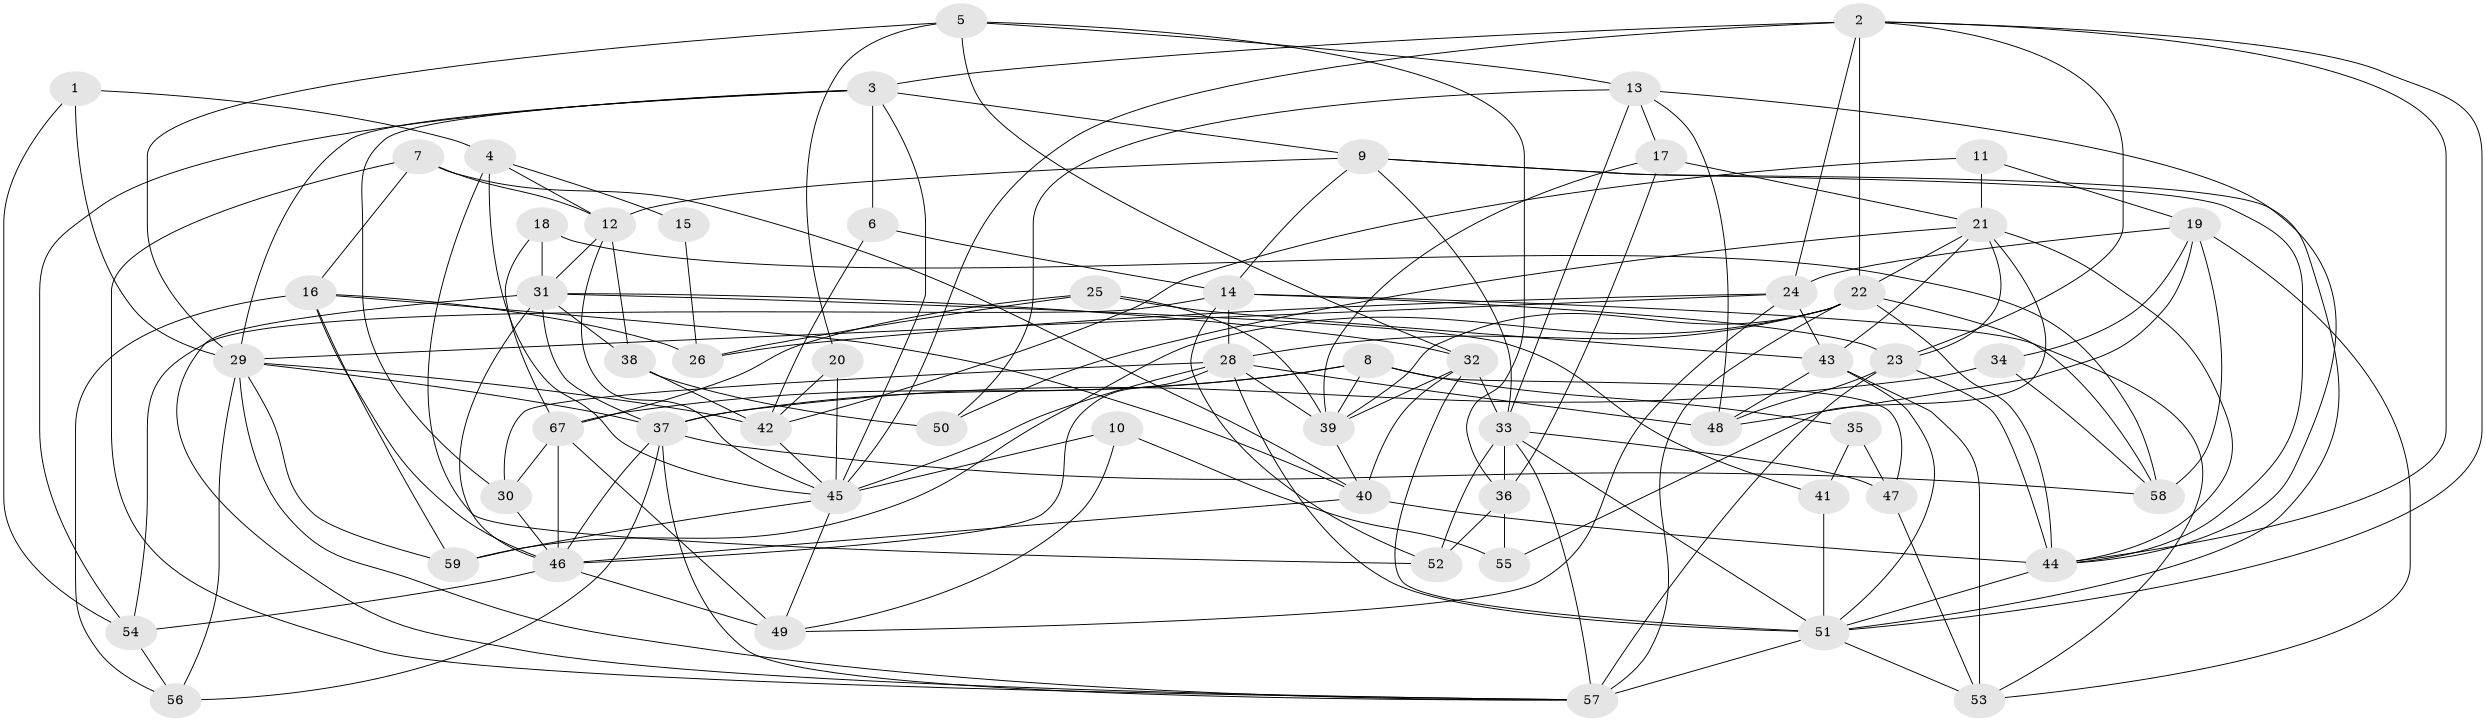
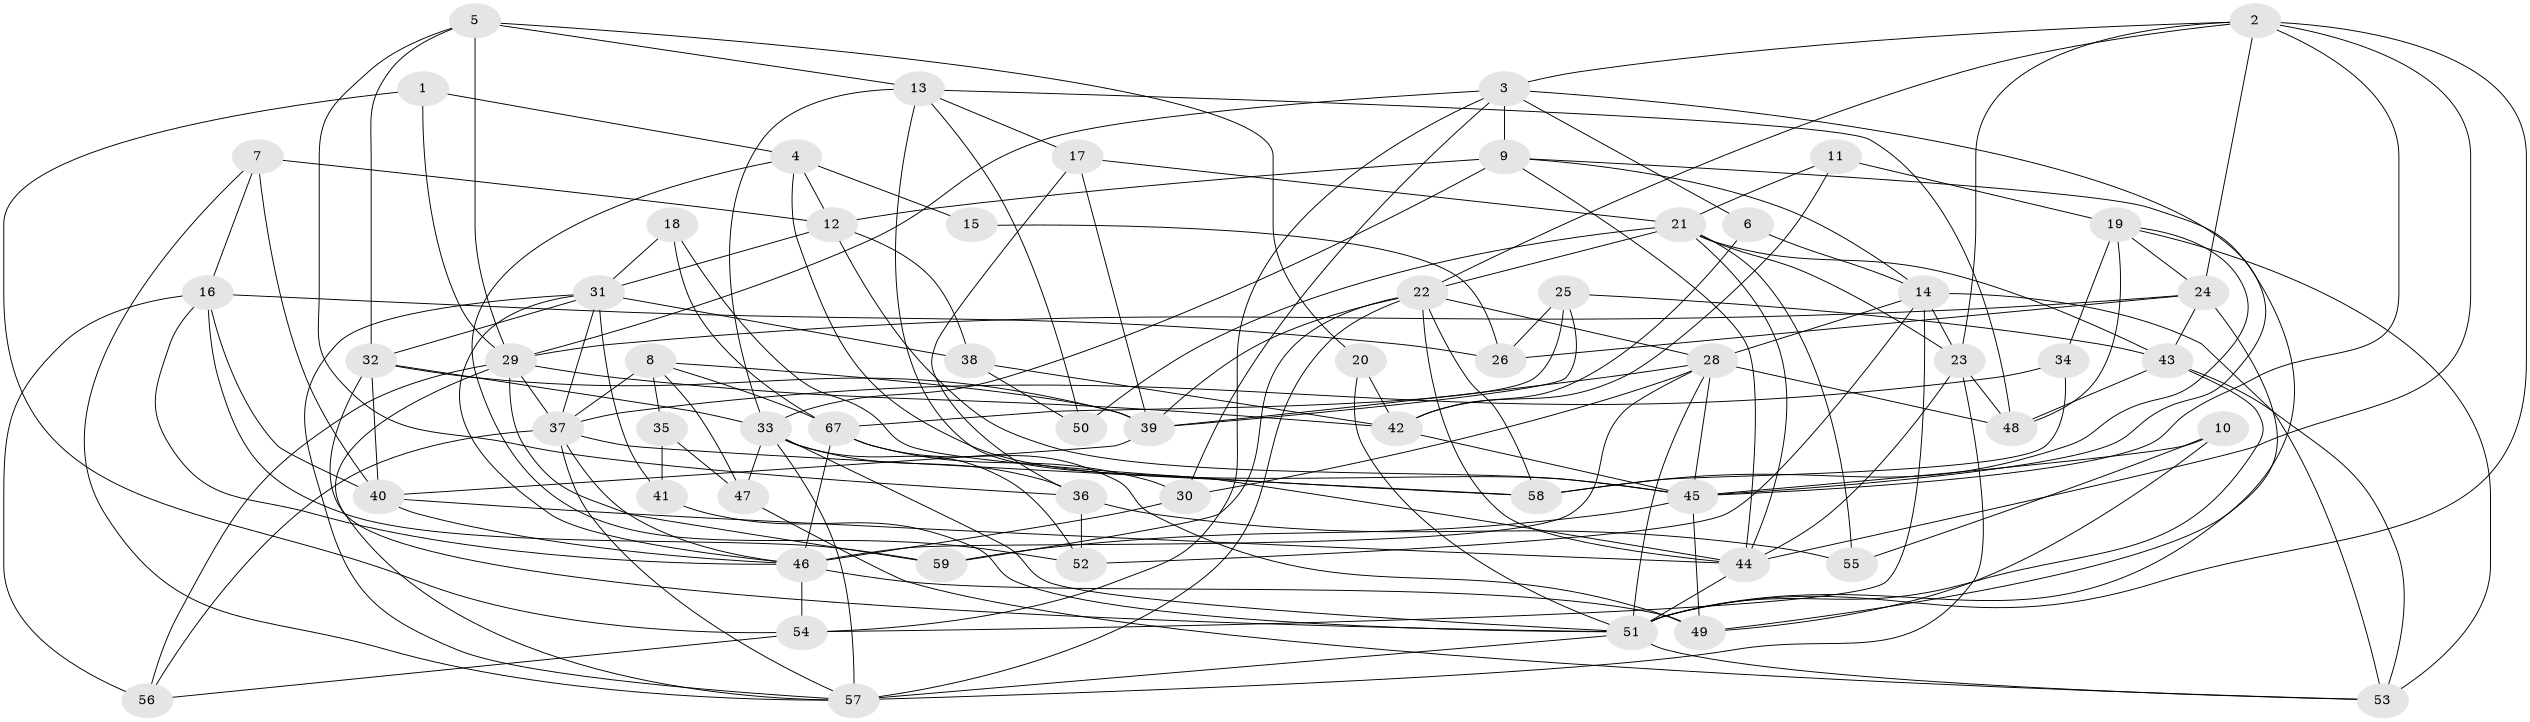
edge "20" -- "45": now "20" -- "51"
